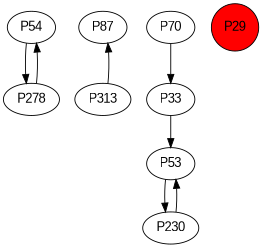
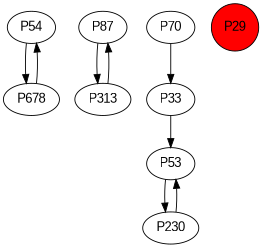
edge "P87" -> "P313": added
node "P278": label "P278" -> "P678"
